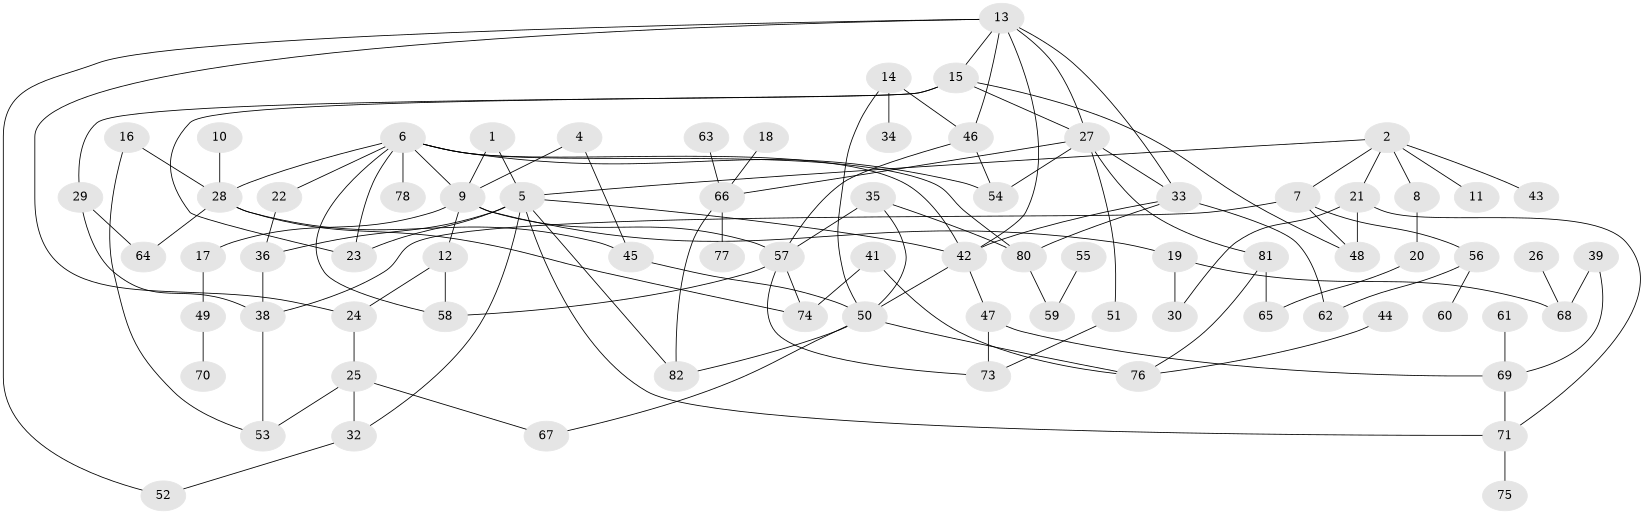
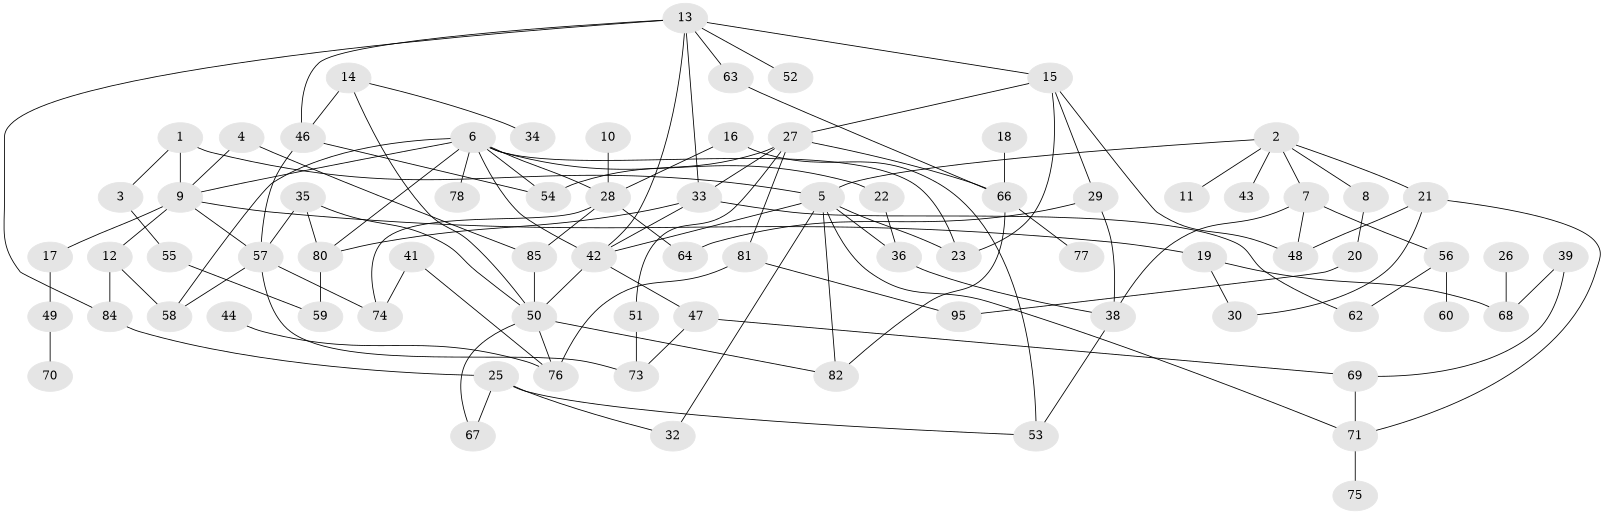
edge "13" -- "27": now "13" -- "63"
node "3": added
node "45": label "45" -> "85"
node "24": label "24" -> "84"
node "65": label "65" -> "95"
node "61": removed
edge "32" -- "52": removed
